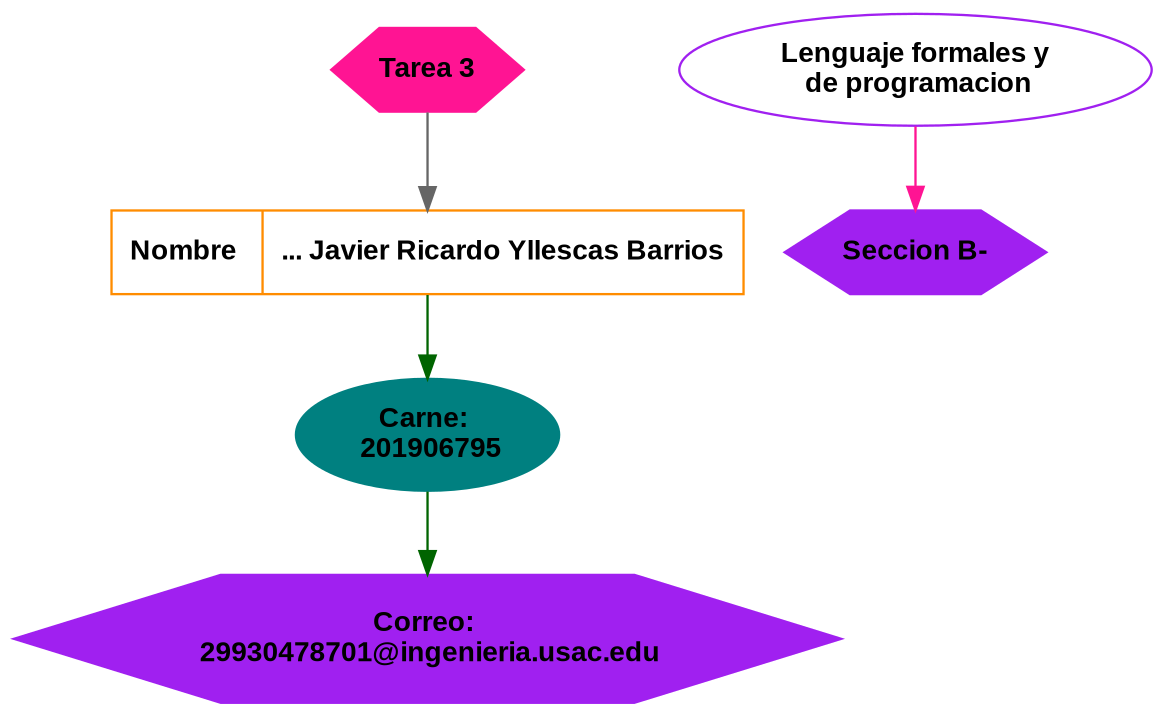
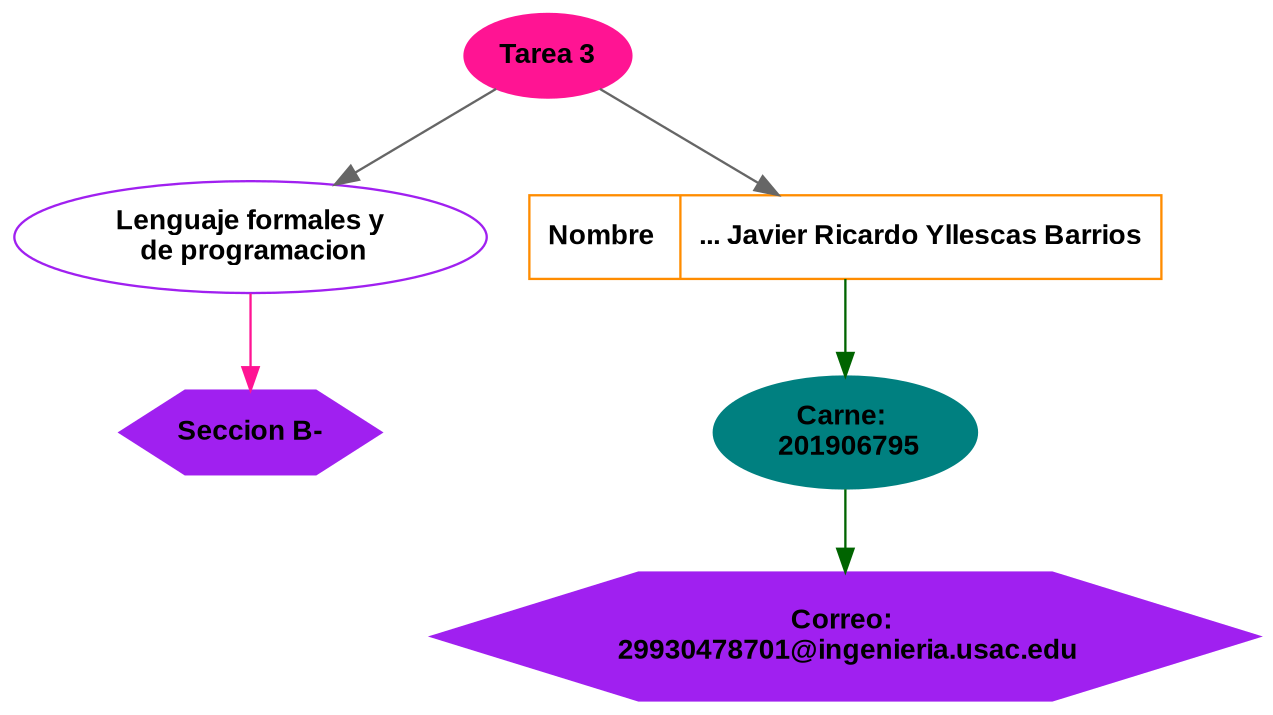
node "Tarea 3": shape hexagon -> ellipse
edge "Tarea 3" -> "Lenguaje formales y de programacion": added
